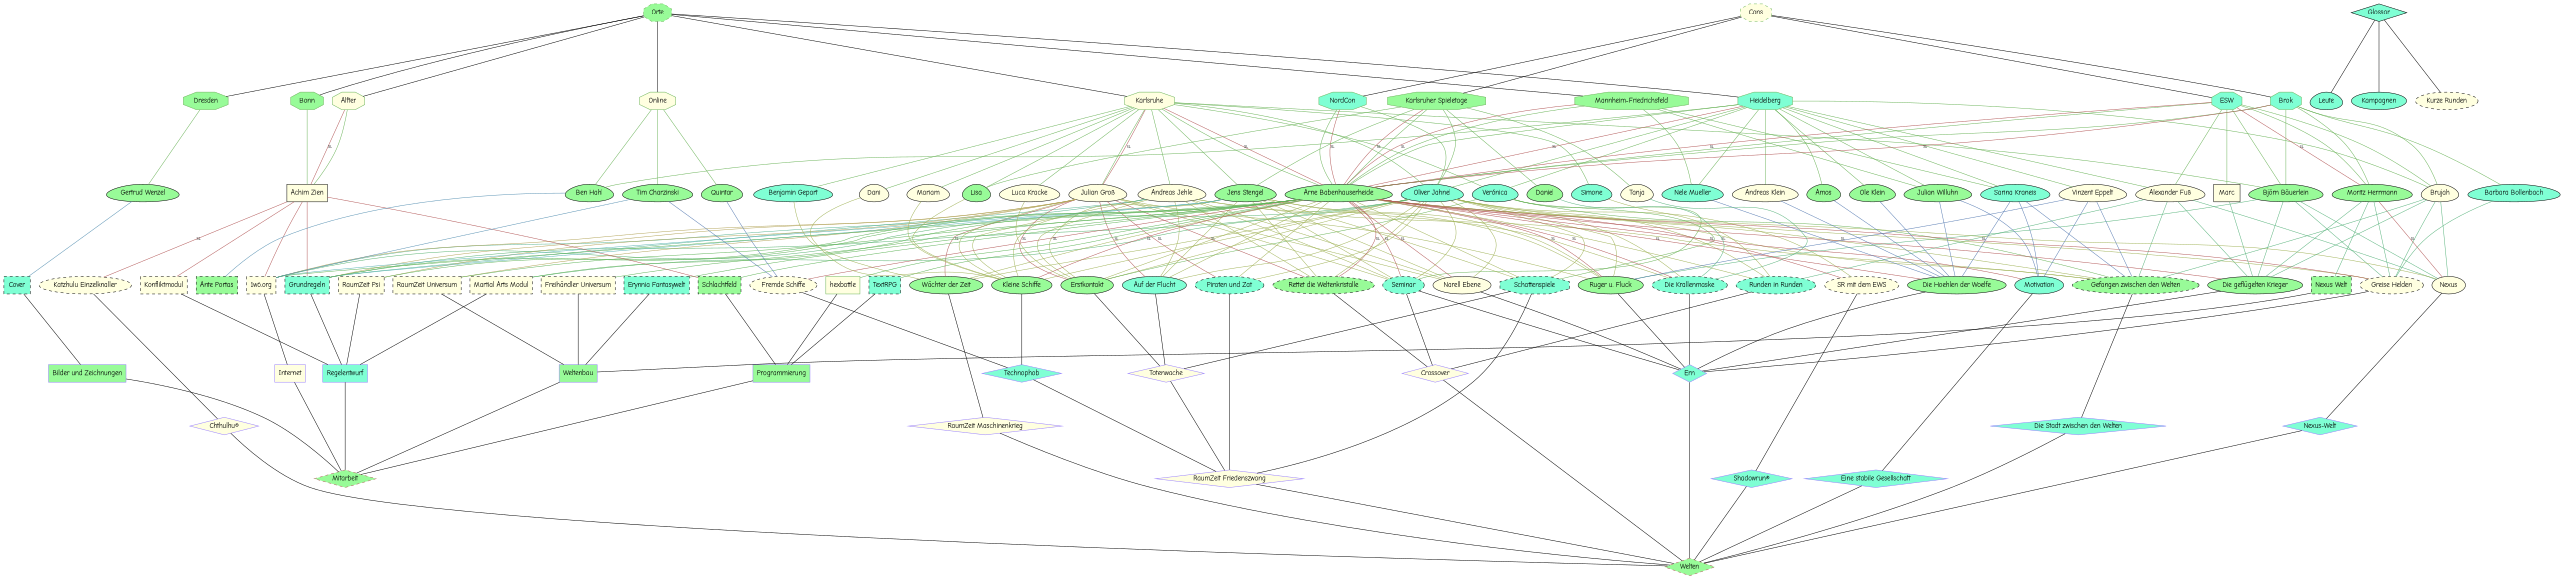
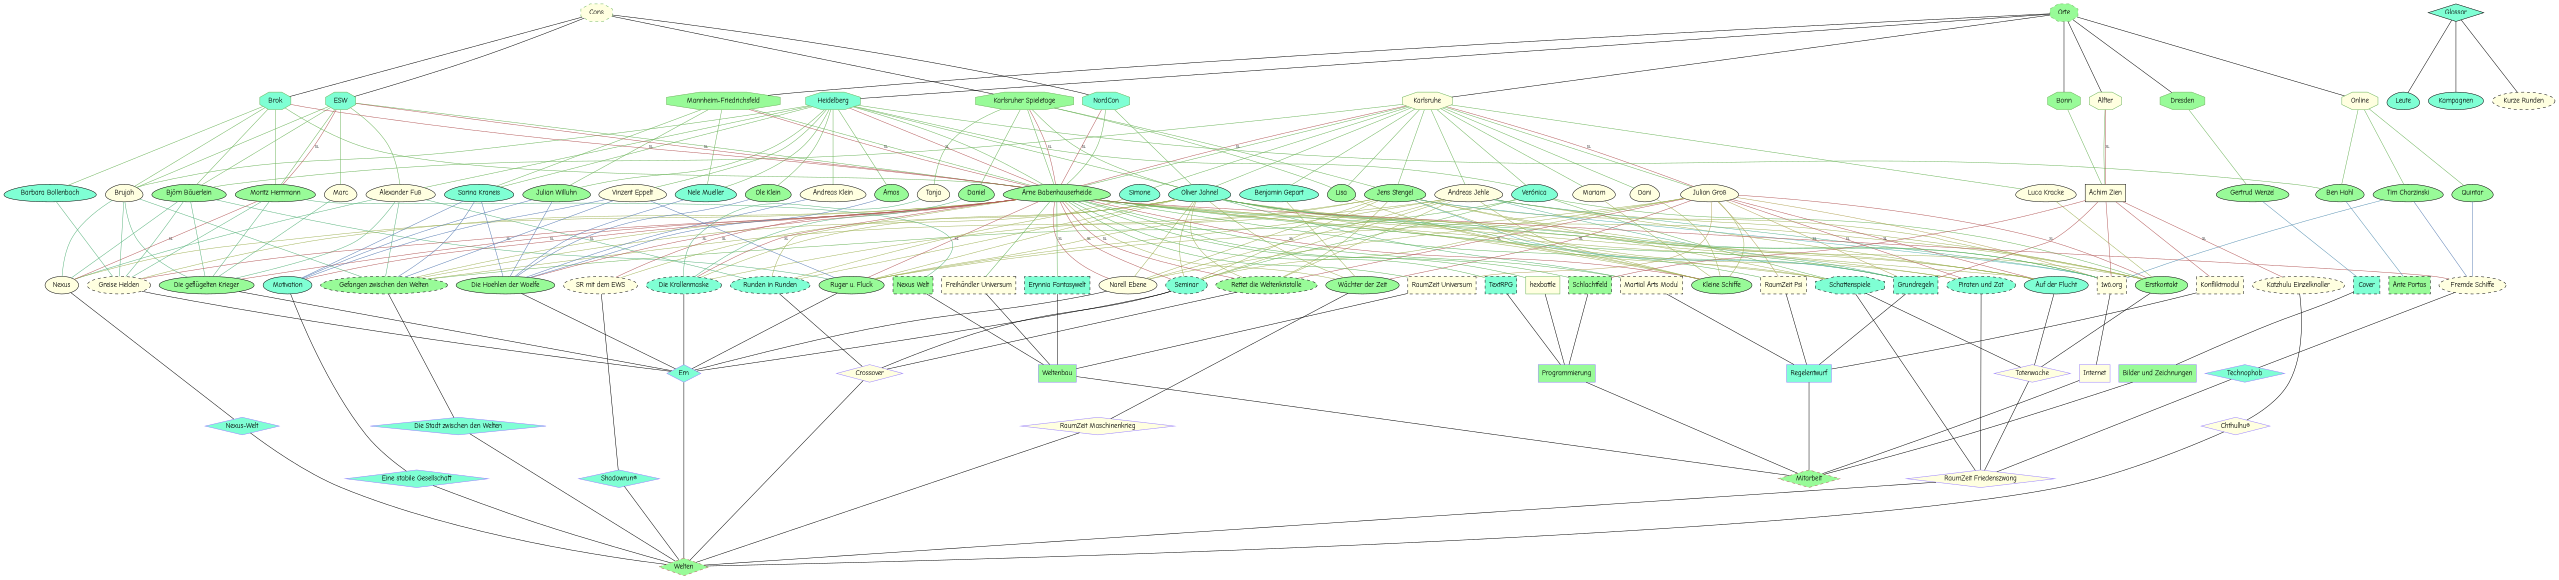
node "Marc": shape box -> egg
edge "Kleine Schiffe" -- "Technophob": removed
